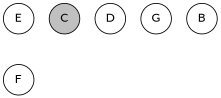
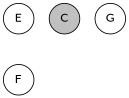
node "D": removed
node "B": removed
